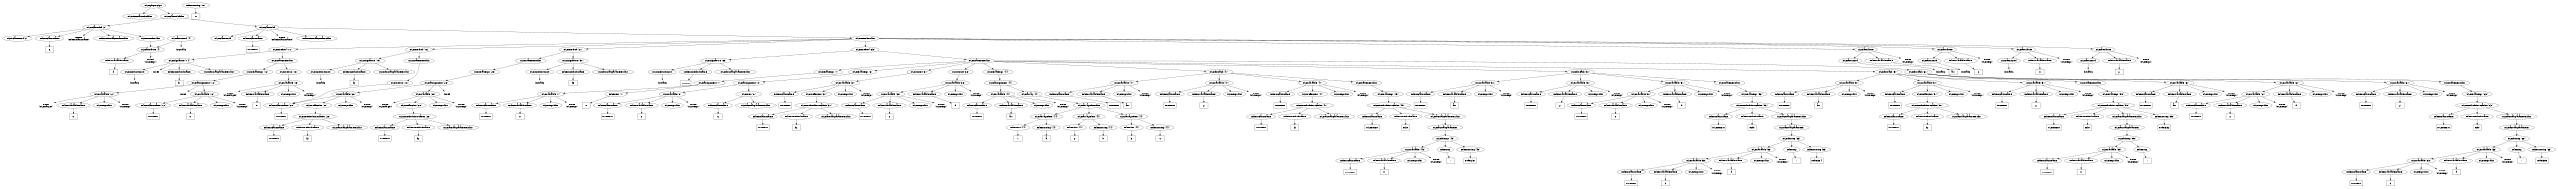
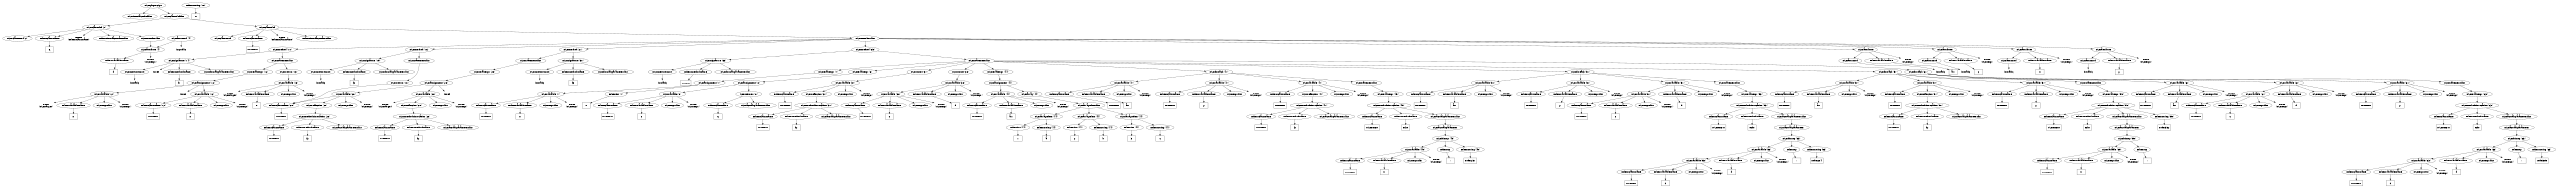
node "AST_new (8)": label "AST_new (8)" -> "STDLIB_new (8)"
